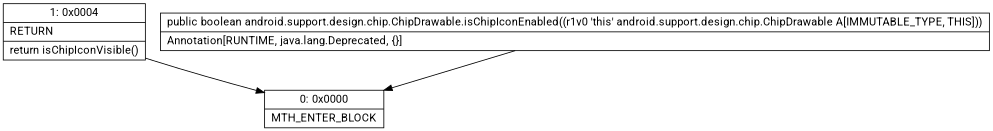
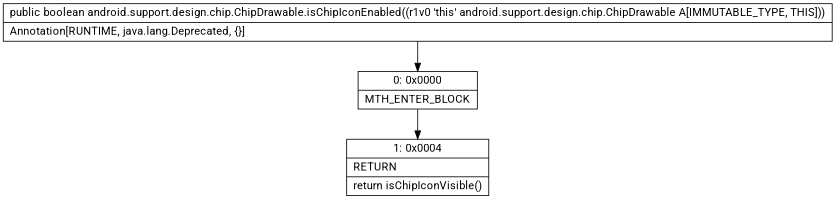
edge "1: 0x0004" -> "0: 0x0000": reversed
